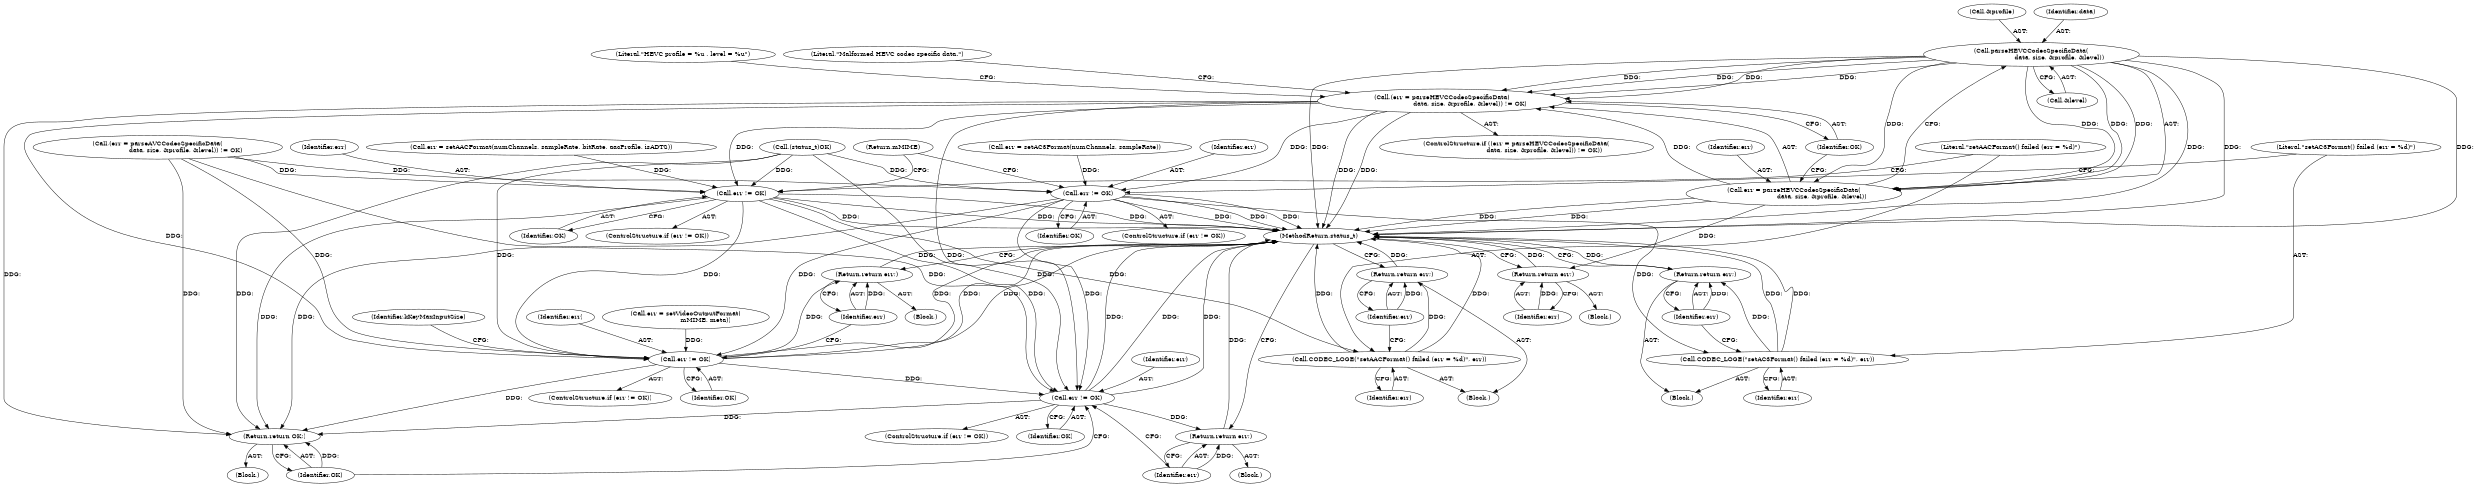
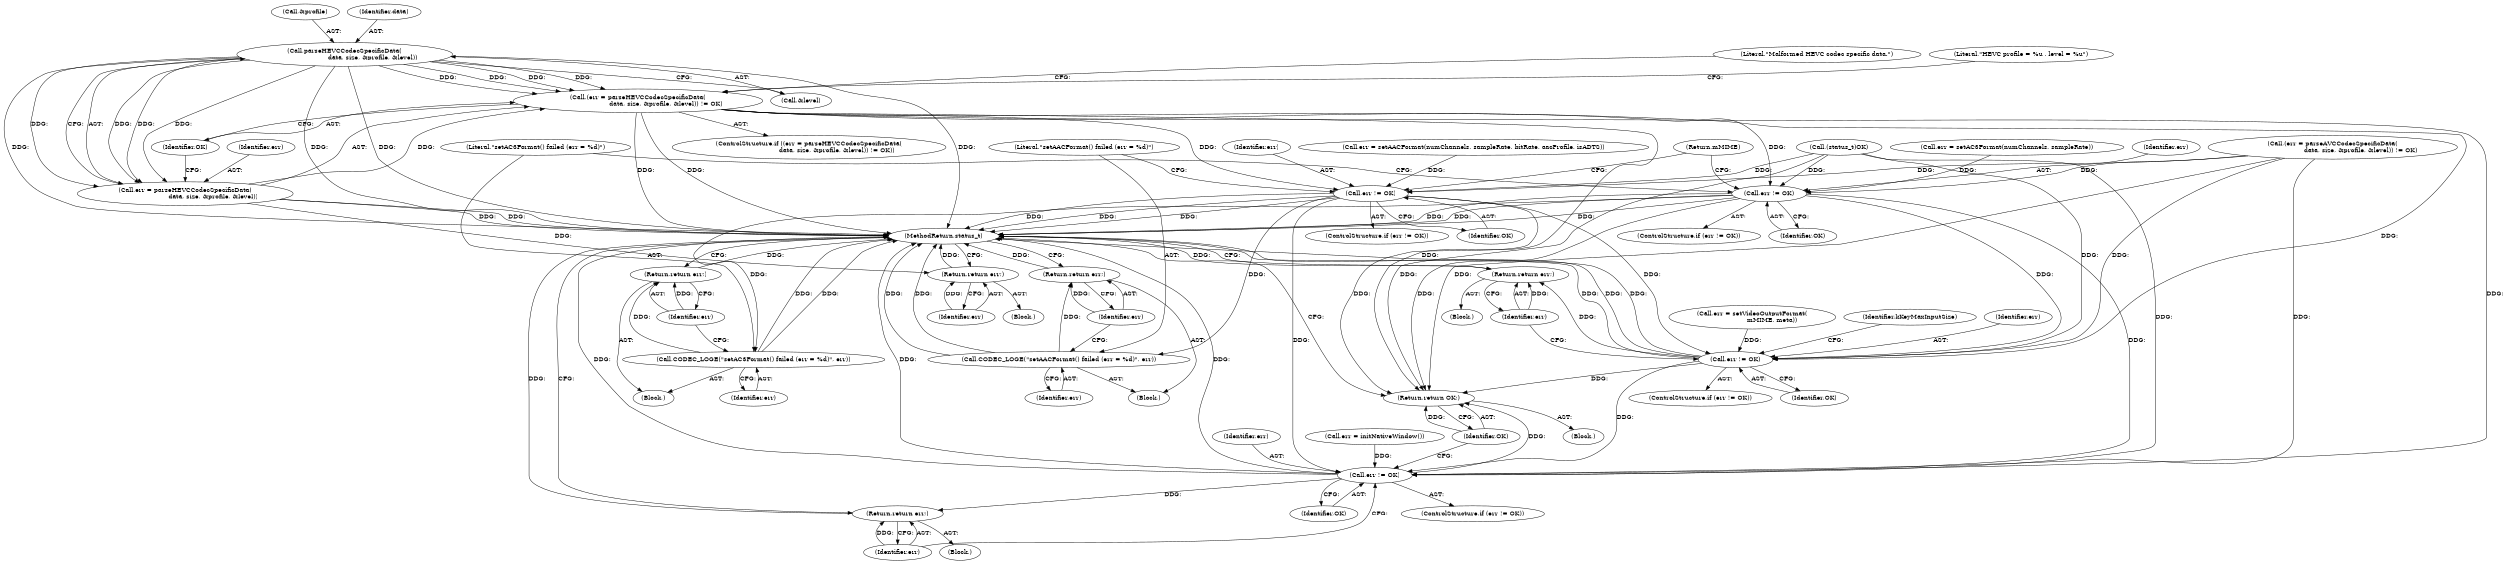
edge "(MethodReturn,status_t)" -> "(Return,return OK;)": added, label "CFG:"
node "(Call,err = initNativeWindow())": added
